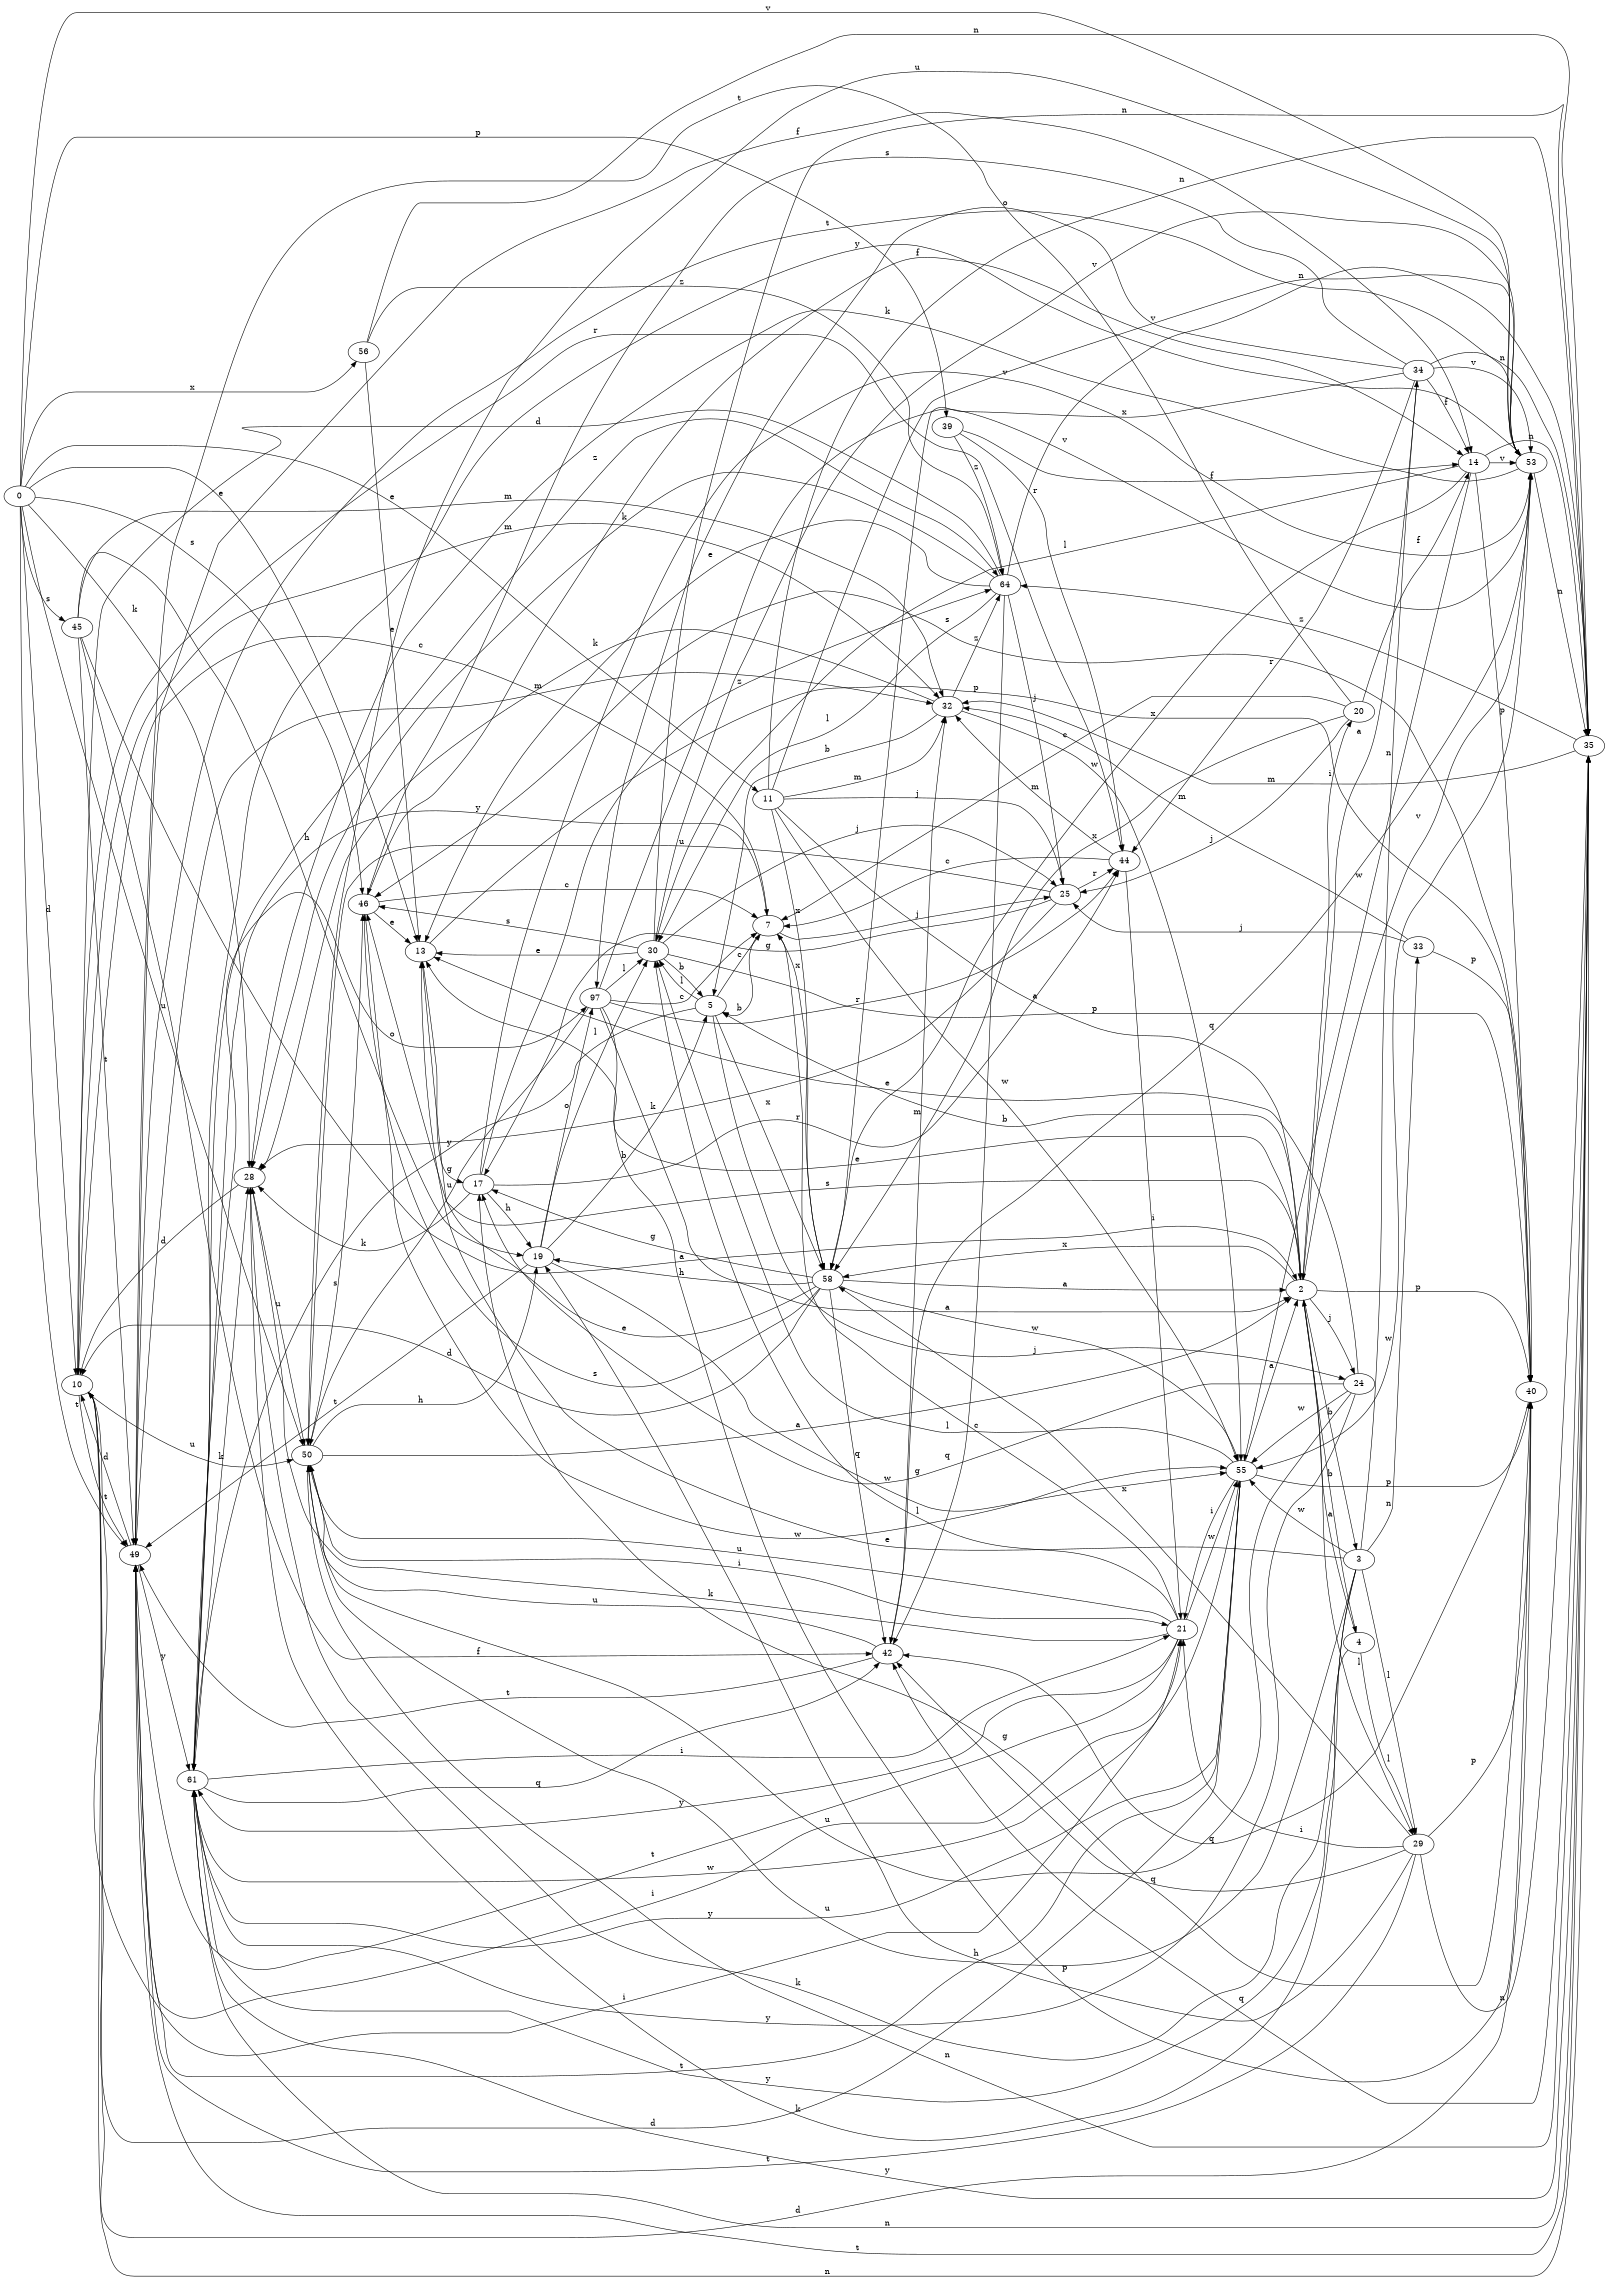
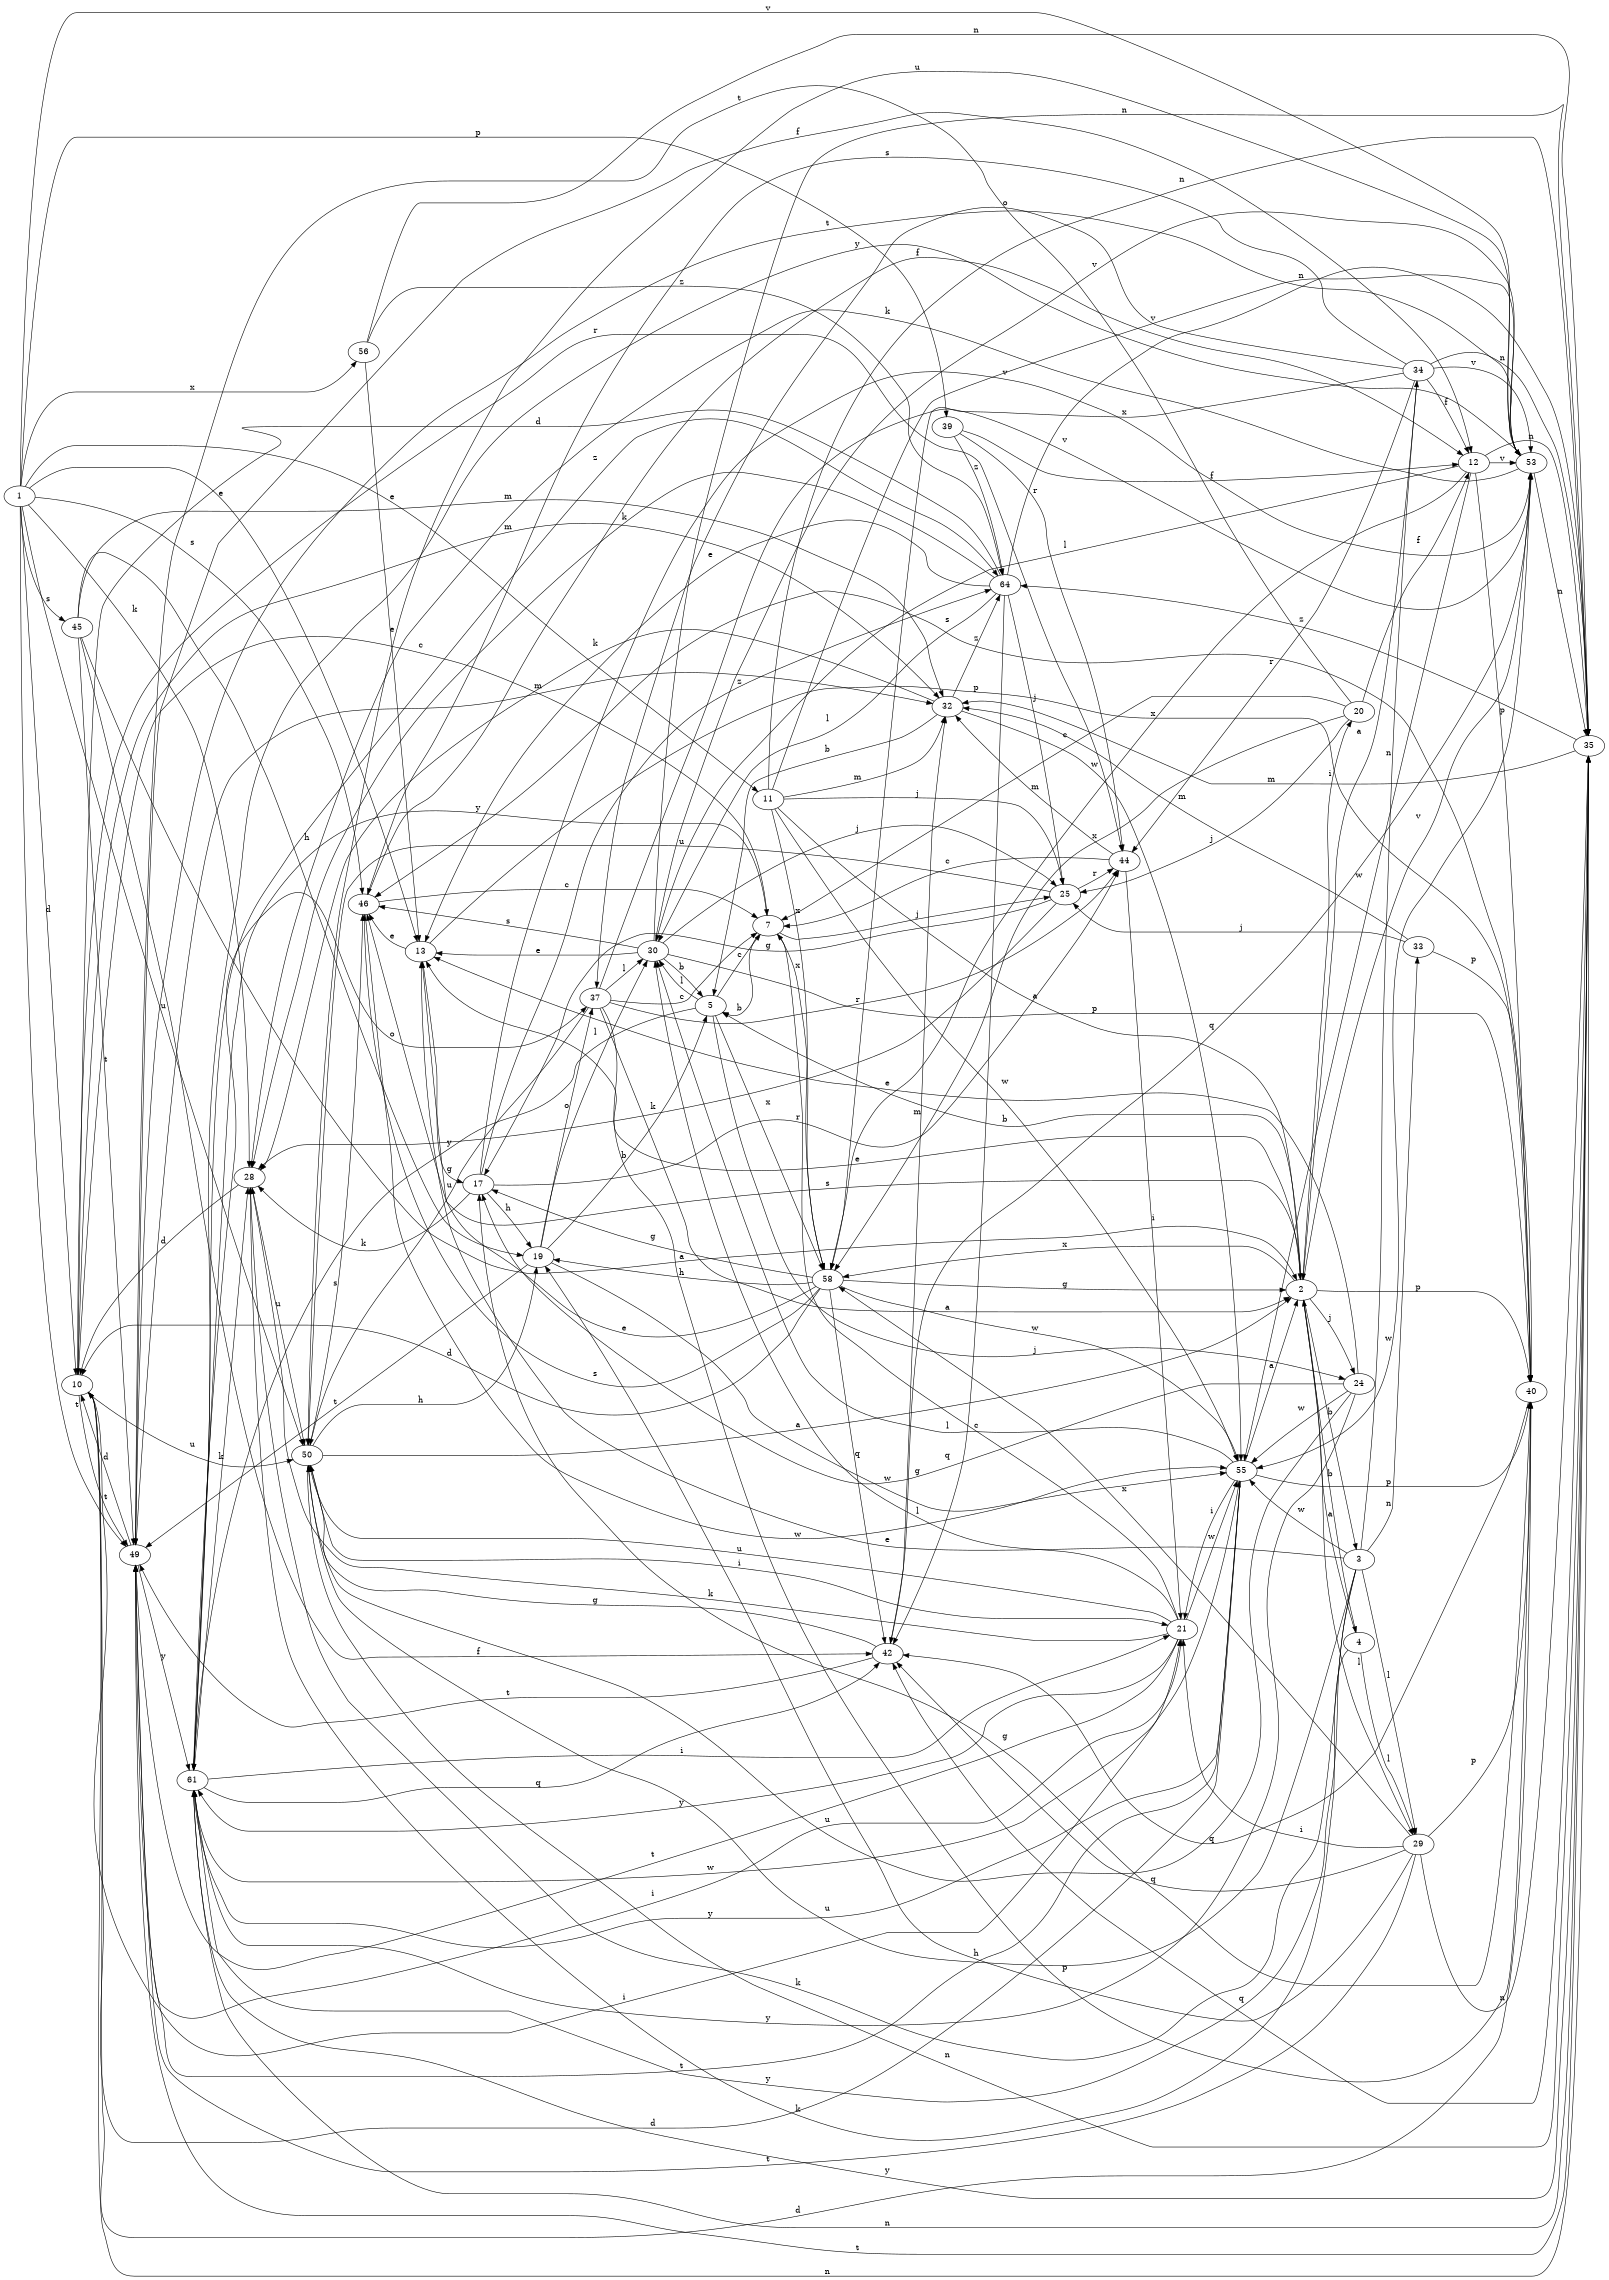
node "14": label "14" -> "12"
node "0": label "0" -> "1"
edge "46" -> "13": reversed
node "97": label "97" -> "37"
edge "58" -> "2": label "a" -> "g"
edge "42" -> "50": label "u" -> "g"
